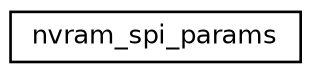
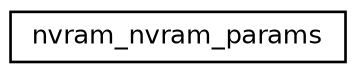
node "nvram_spi_params": label "nvram_spi_params" -> "nvram_nvram_params"
